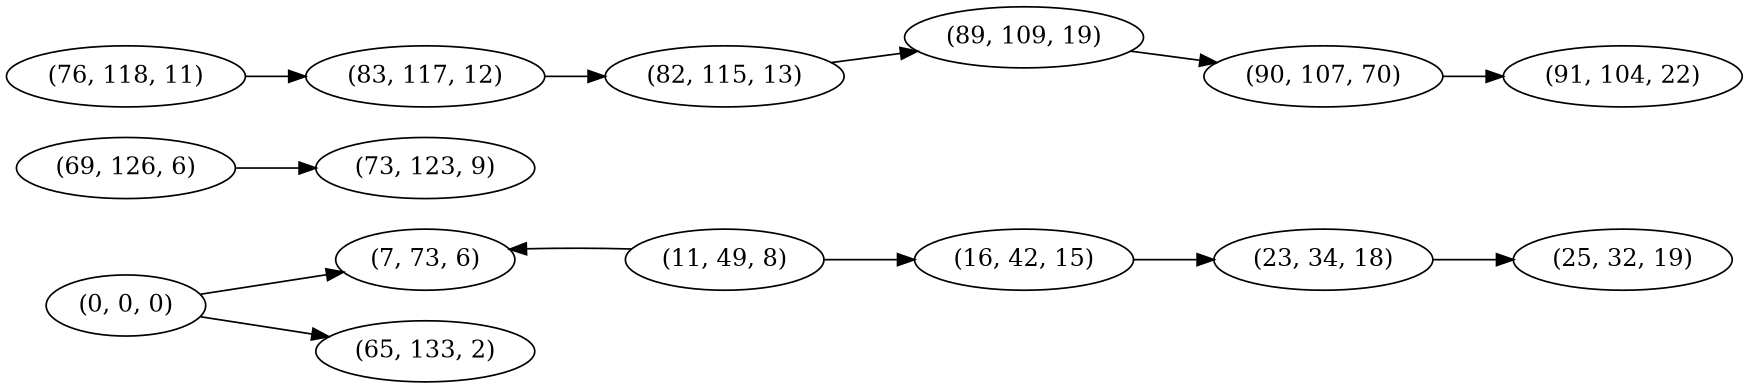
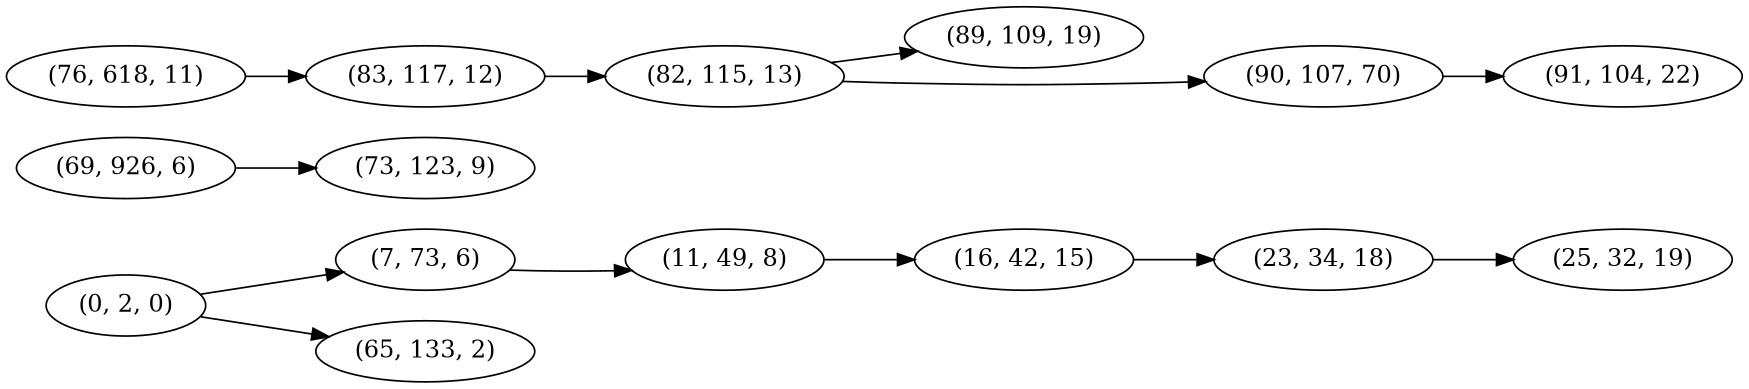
edge "(89, 109, 19)" -> "(90, 107, 70)": now "(82, 115, 13)" -> "(90, 107, 70)"
node "(76, 118, 11)": label "(76, 118, 11)" -> "(76, 618, 11)"
node "(69, 126, 6)": label "(69, 126, 6)" -> "(69, 926, 6)"
edge "(11, 49, 8)" -> "(7, 73, 6)": reversed
node "(0, 0, 0)": label "(0, 0, 0)" -> "(0, 2, 0)"
